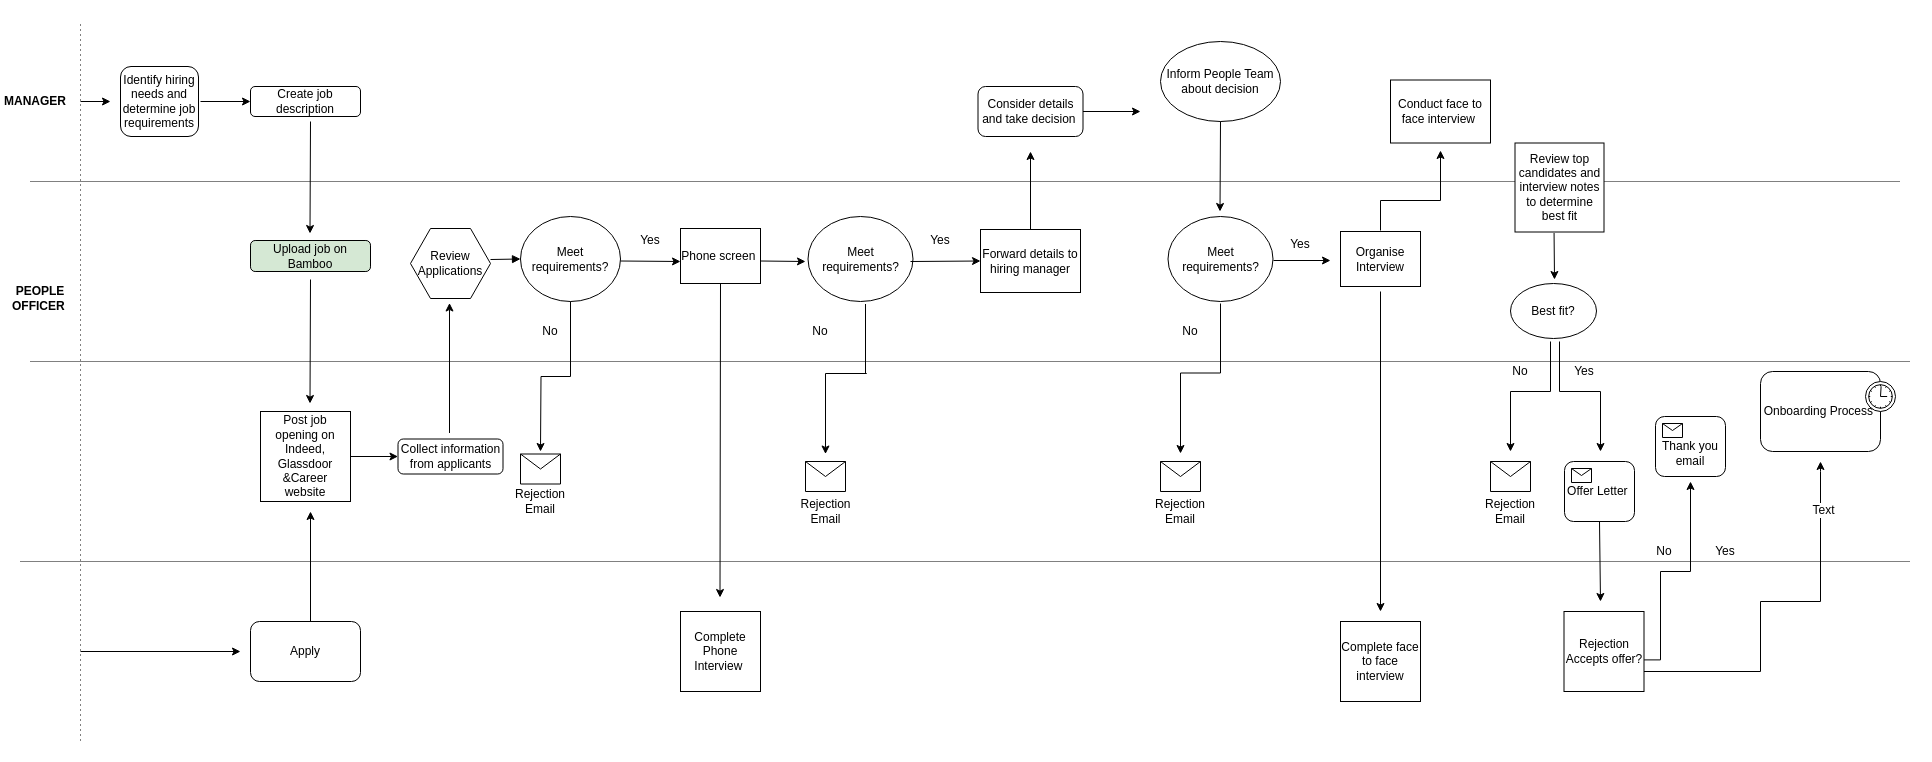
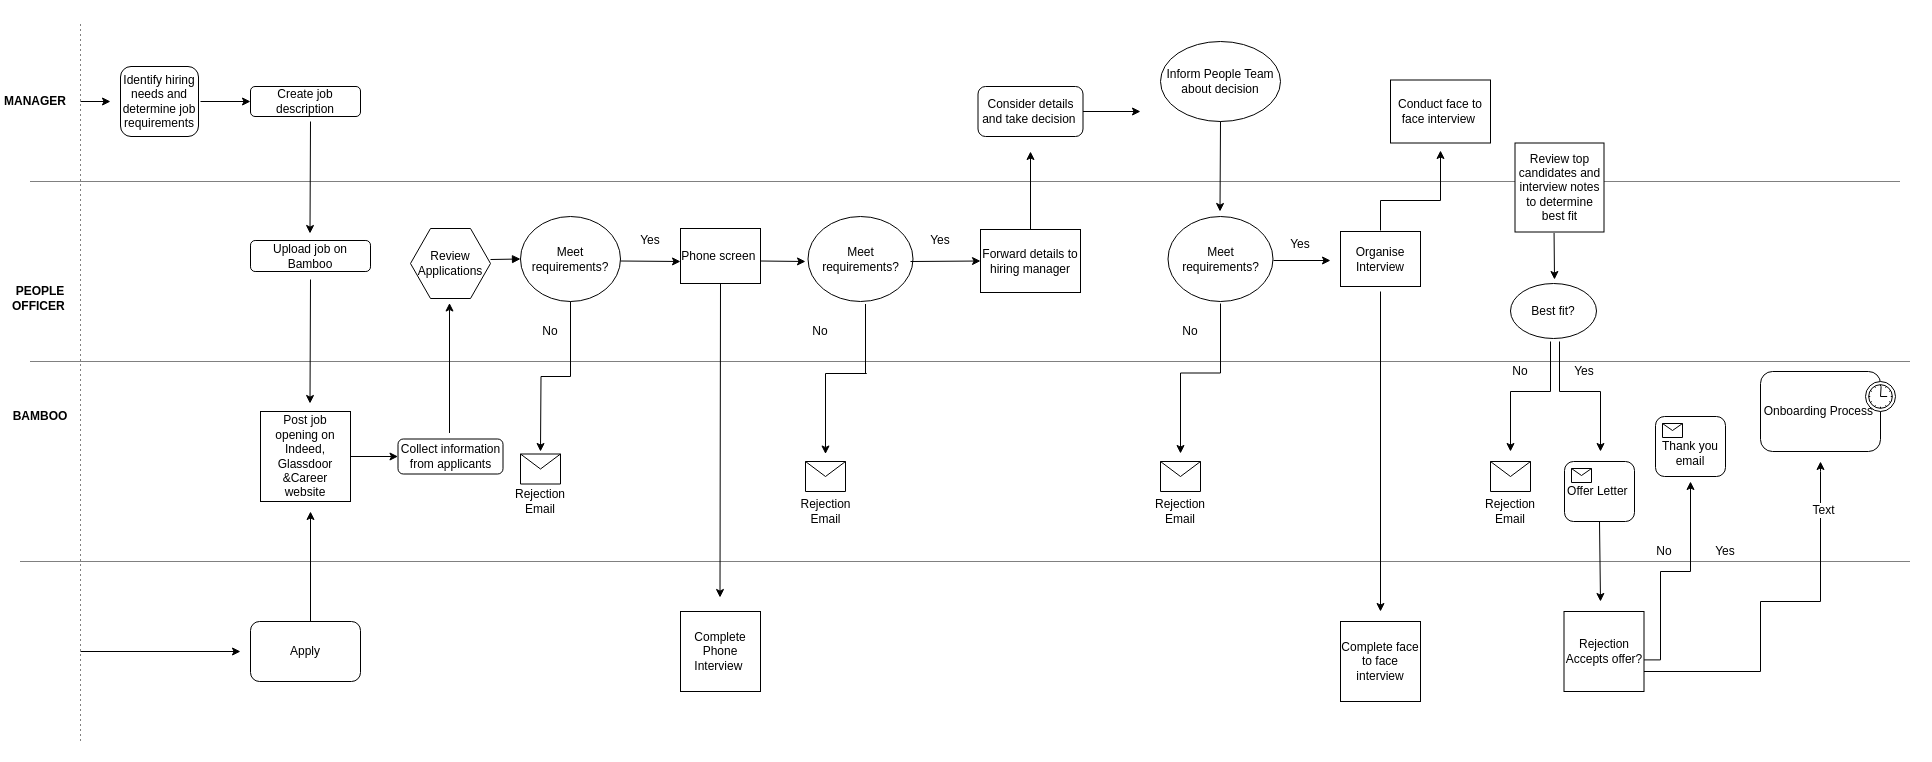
node "Upload job on Bamboo": fillcolor #d5e8d4 -> #ffffff
node "BAMBOO": added
